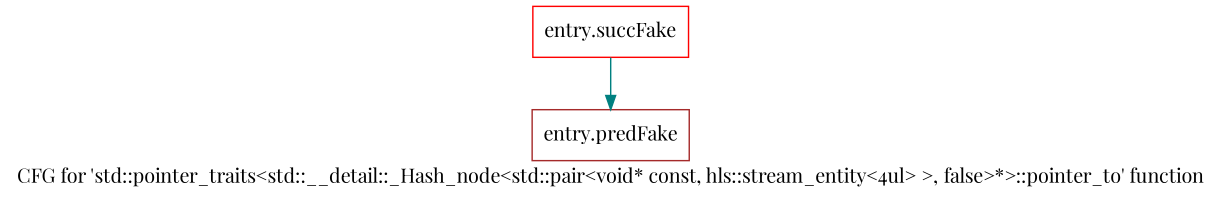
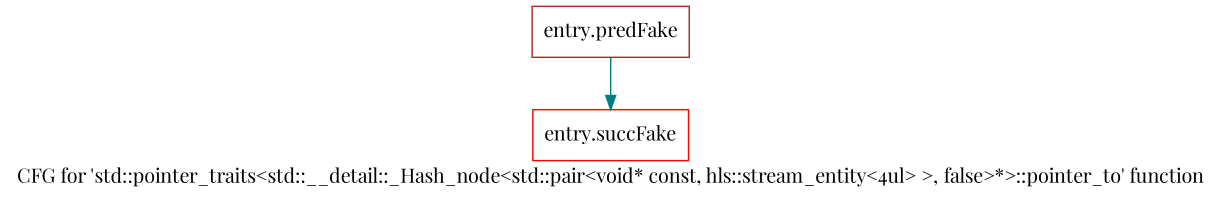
edge "entry.succFake" -> "entry.predFake": reversed
